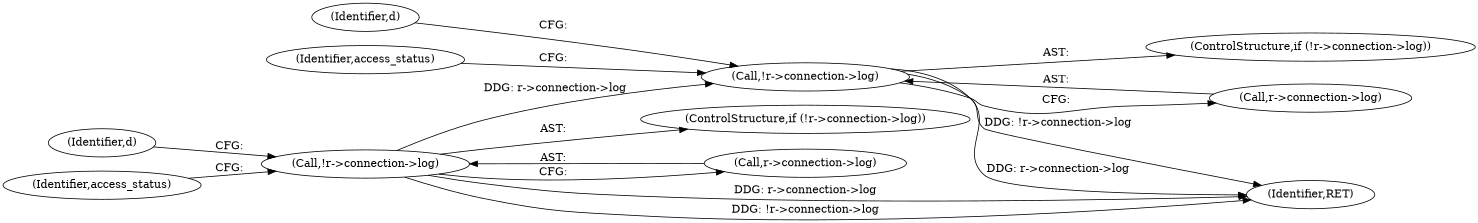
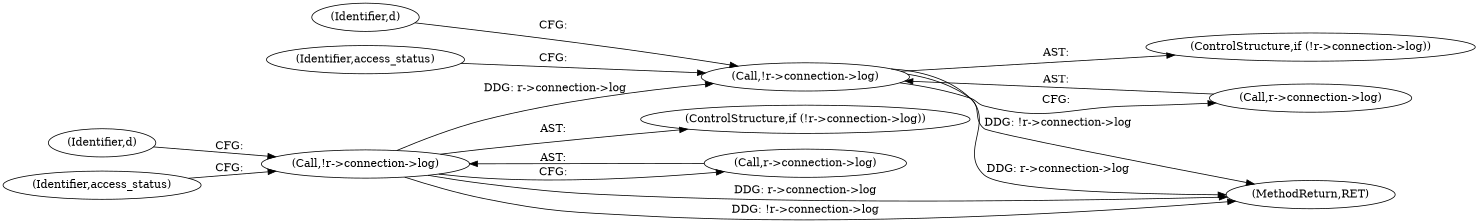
node "(Identifier,RET)": label "(Identifier,RET)" -> "(MethodReturn,RET)"
